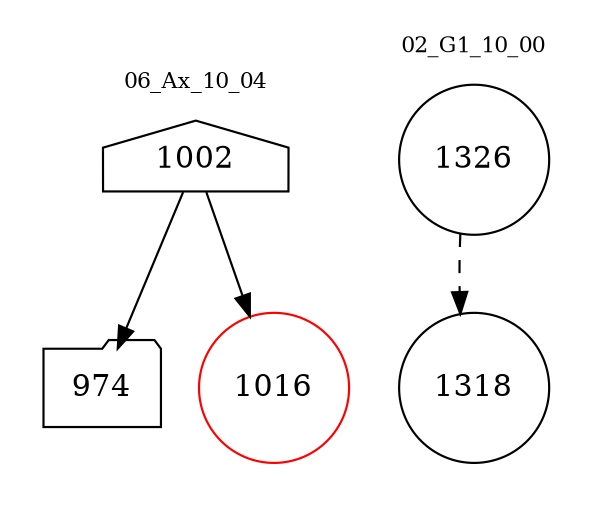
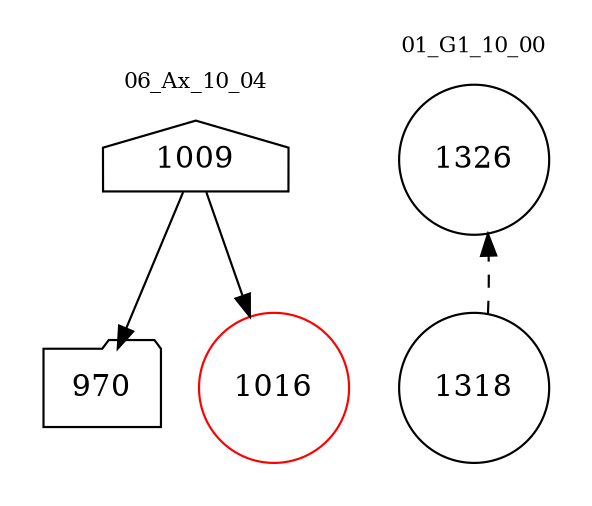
cluster "02_G1_10_00": label "02_G1_10_00" -> "01_G1_10_00"
node "1002": label "1002" -> "1009"
edge "1326" -> "1318": reversed
node "974": label "974" -> "970"
